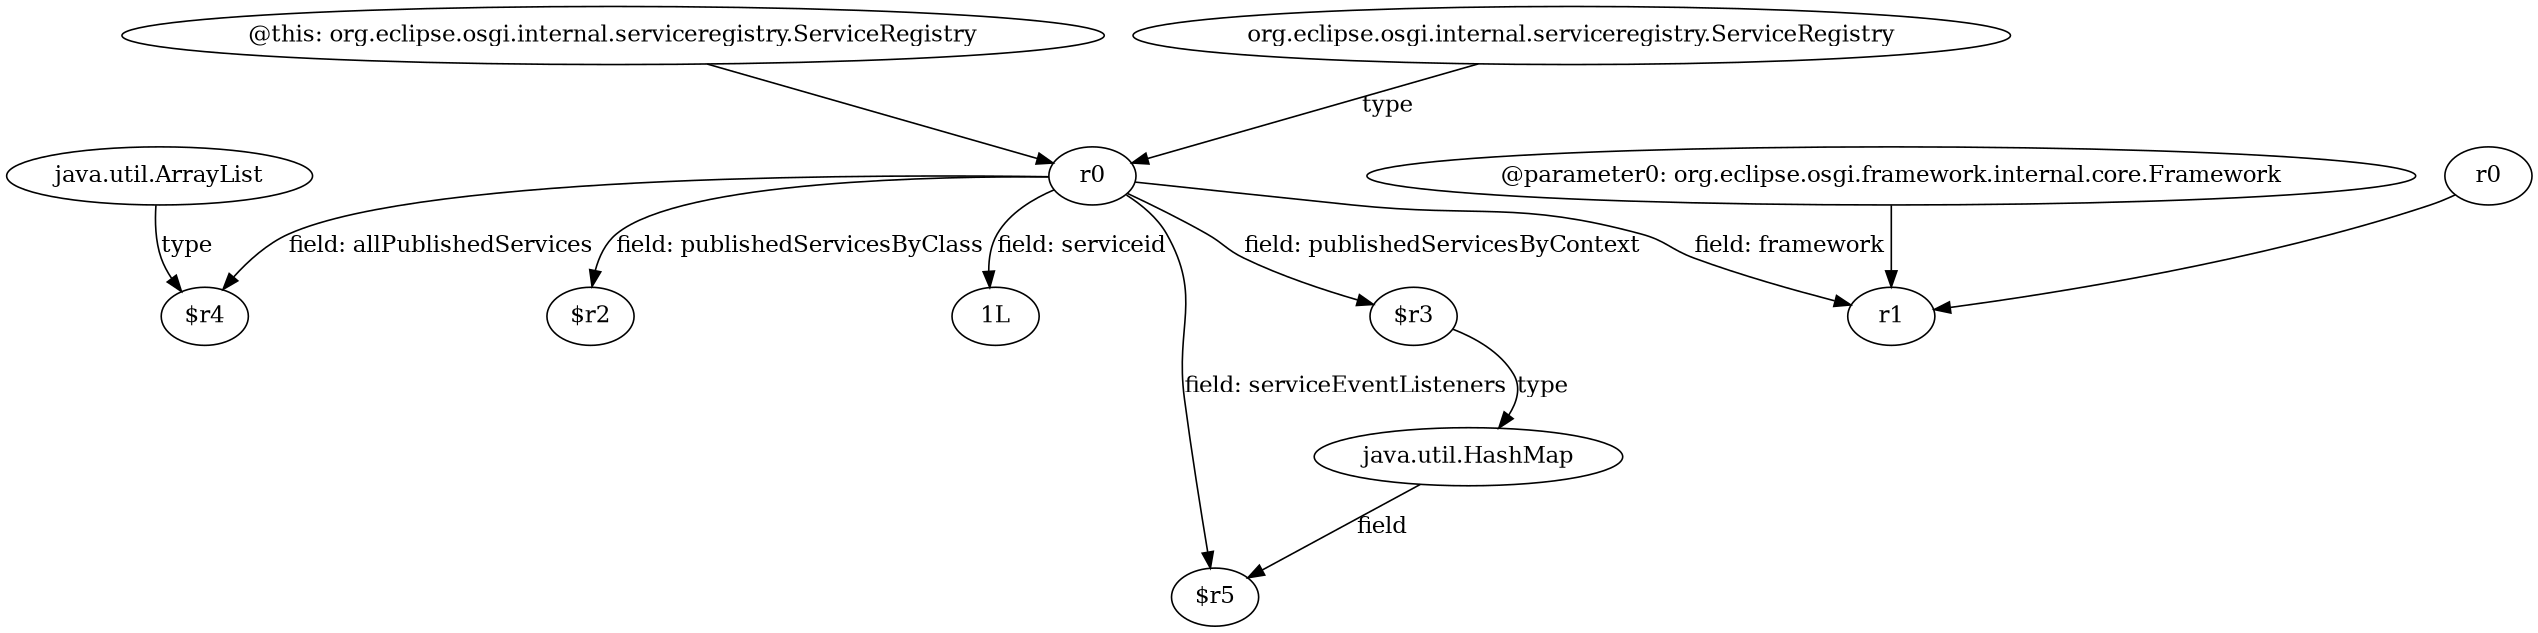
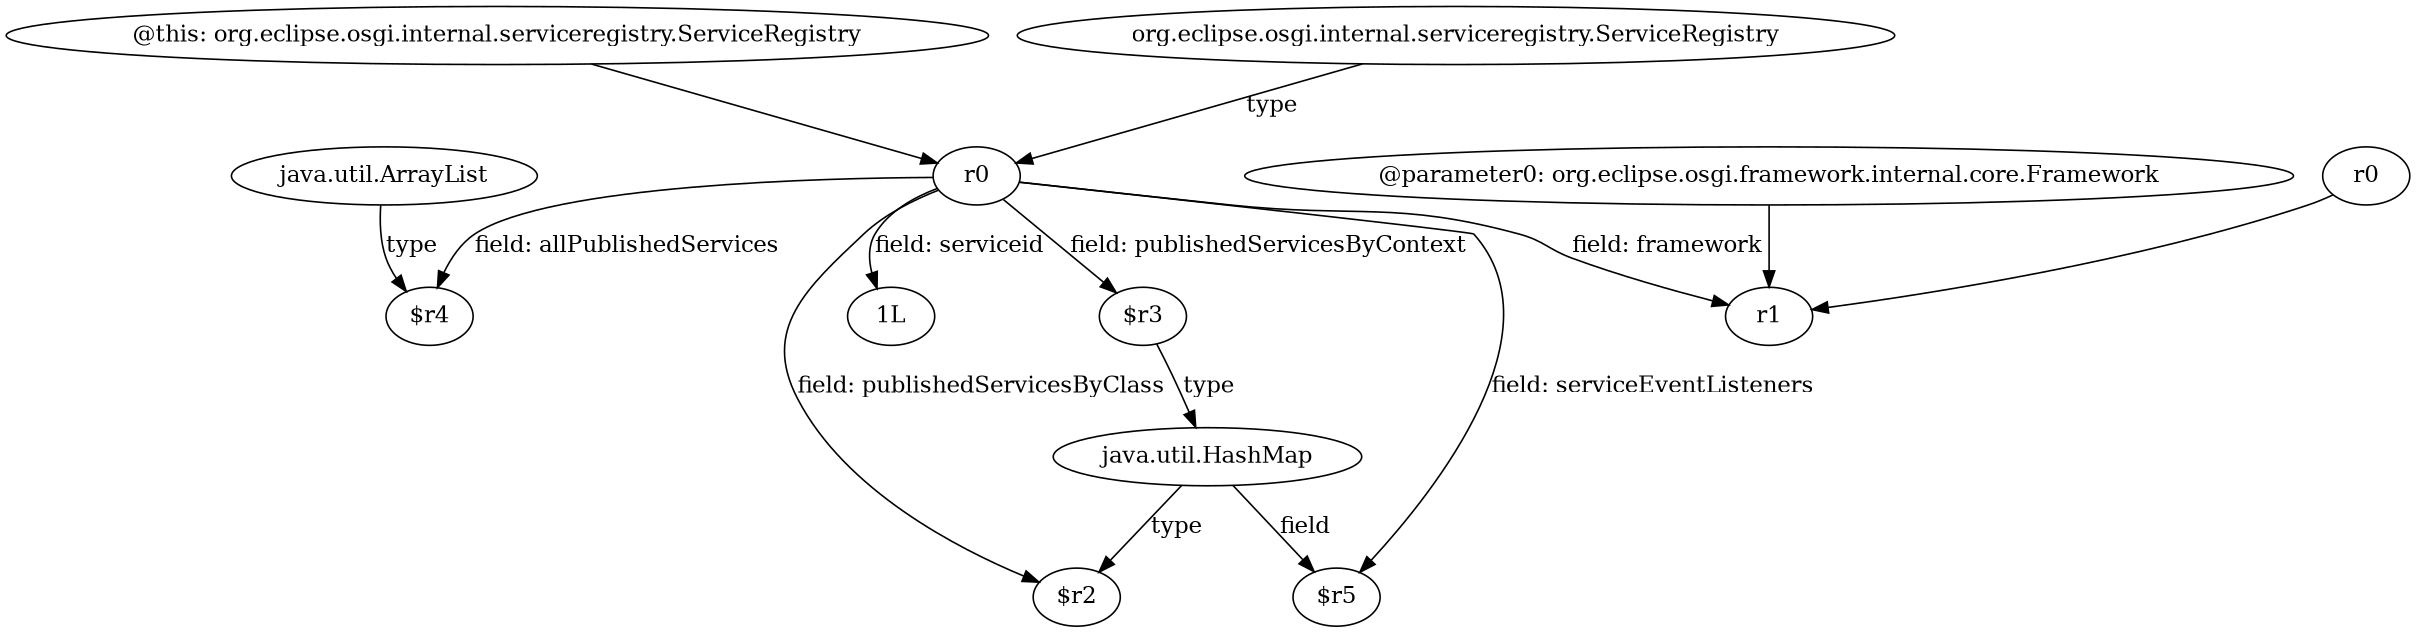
edge "java.util.HashMap" -> "$r2": added, label "type"
